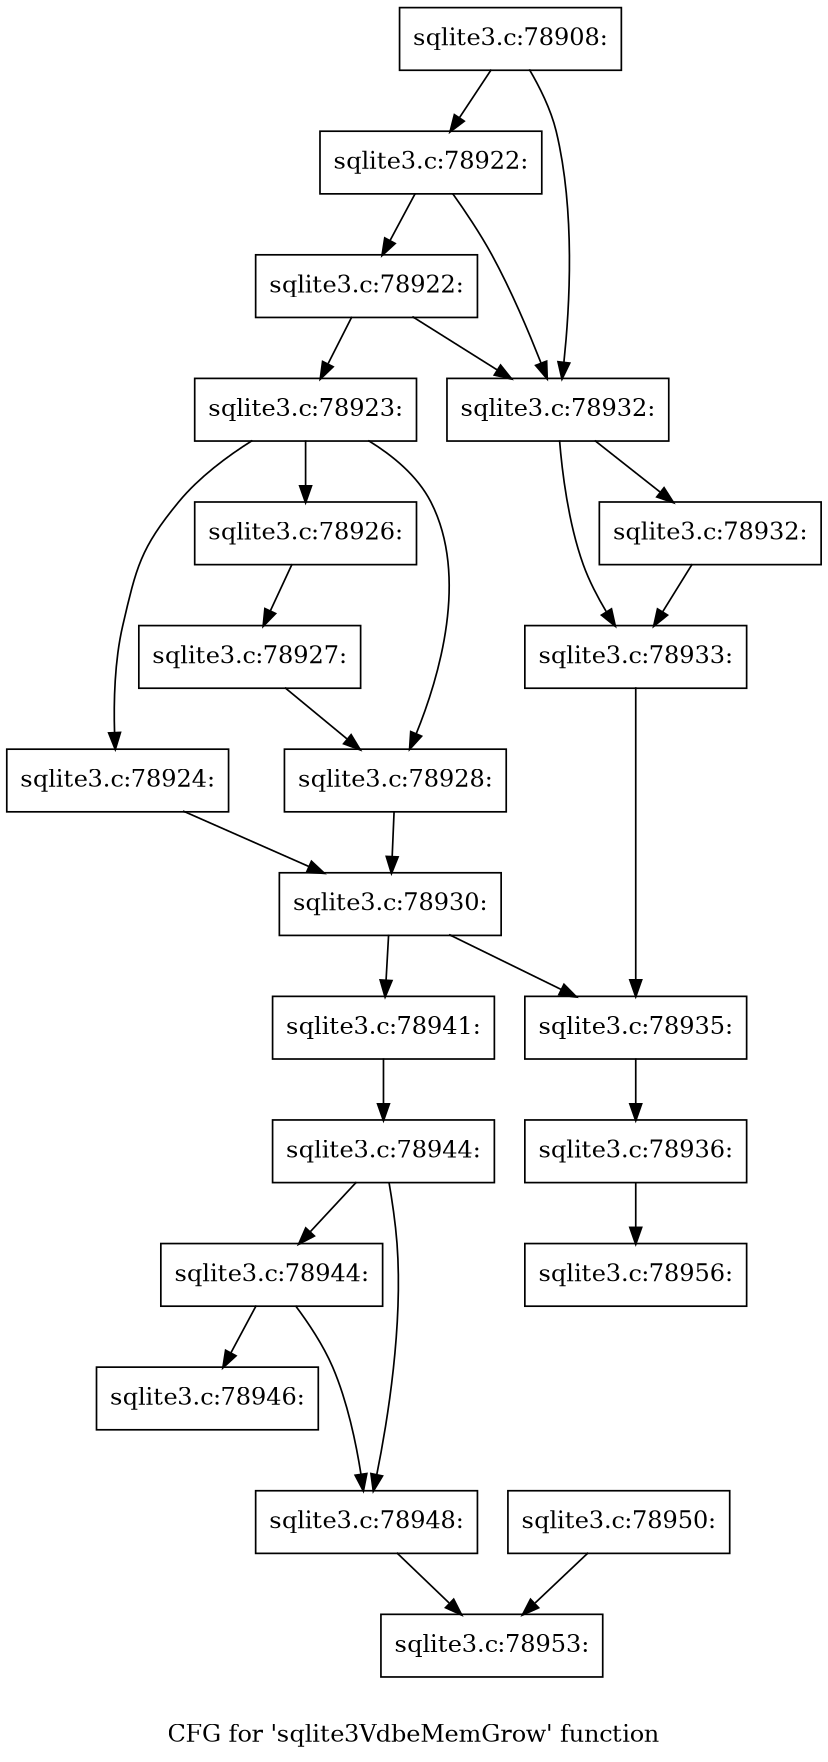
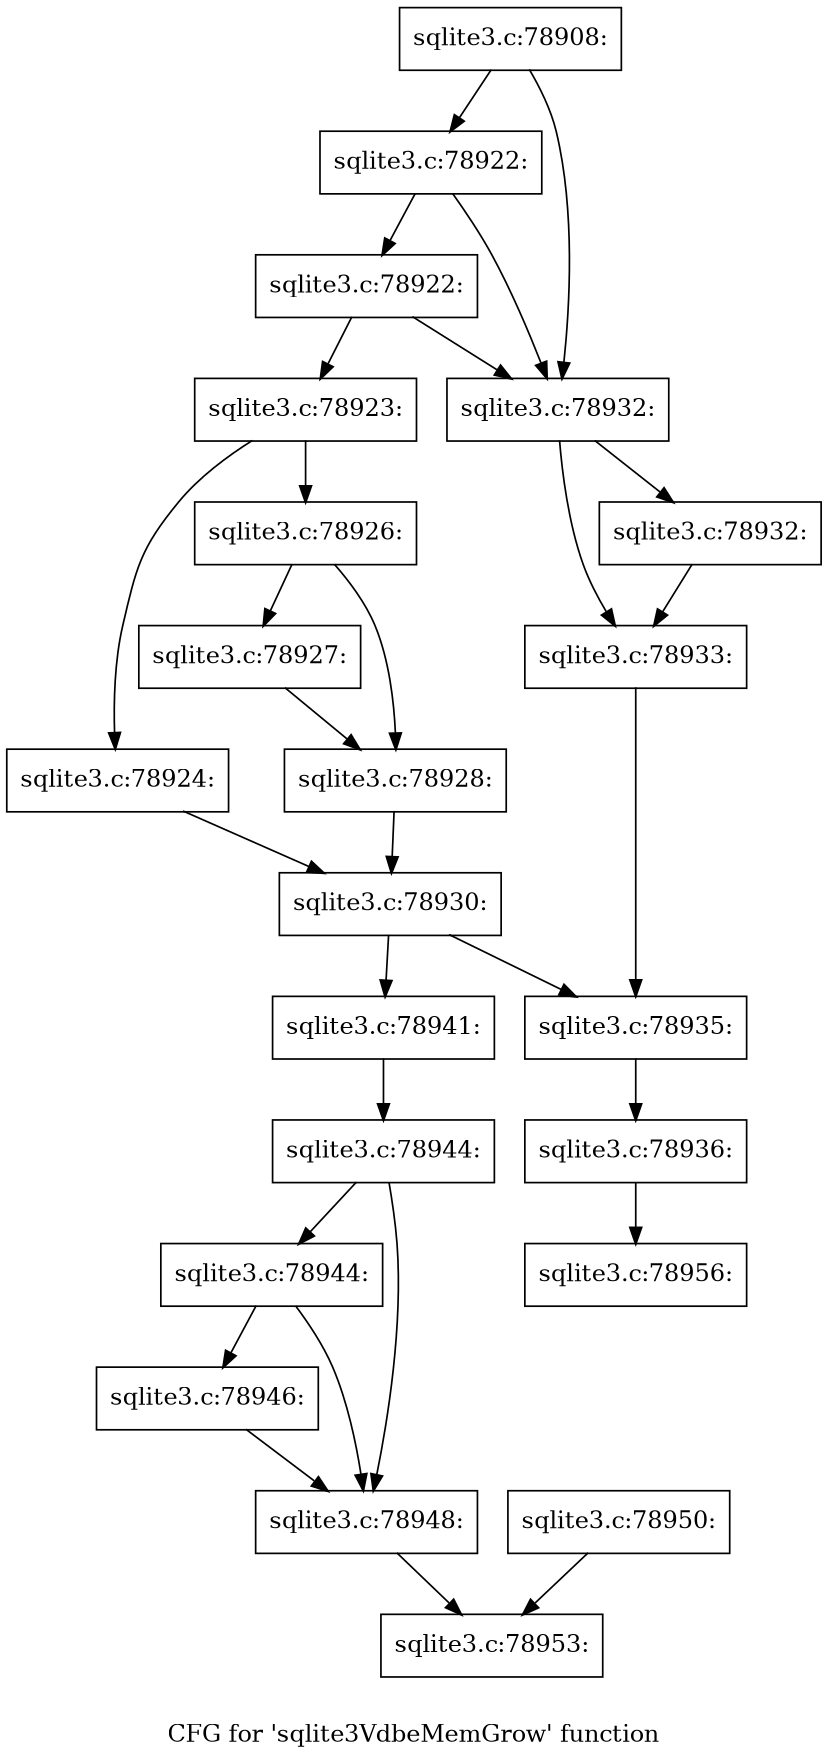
edge "sqlite3.c:78923:" -> "sqlite3.c:78928:": now "sqlite3.c:78926:" -> "sqlite3.c:78928:"
edge "sqlite3.c:78946:" -> "sqlite3.c:78948:": added
